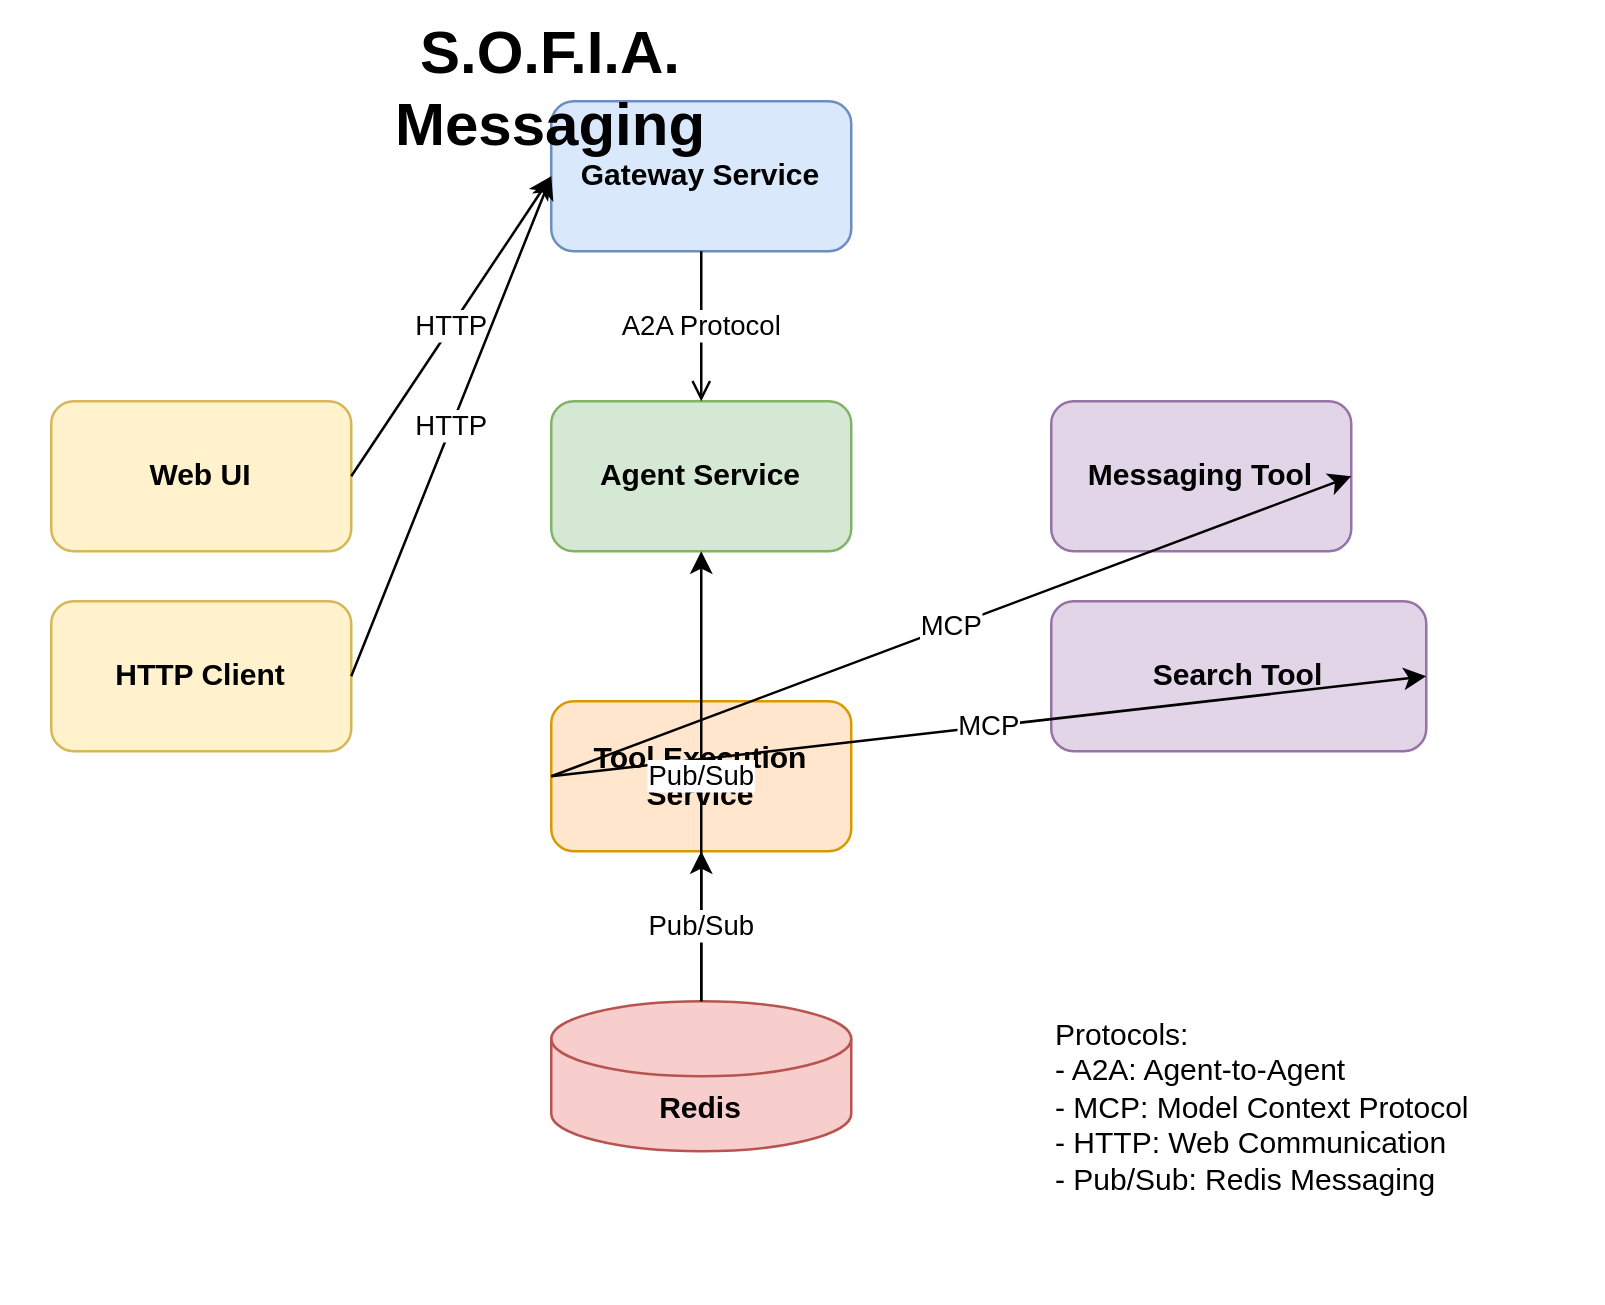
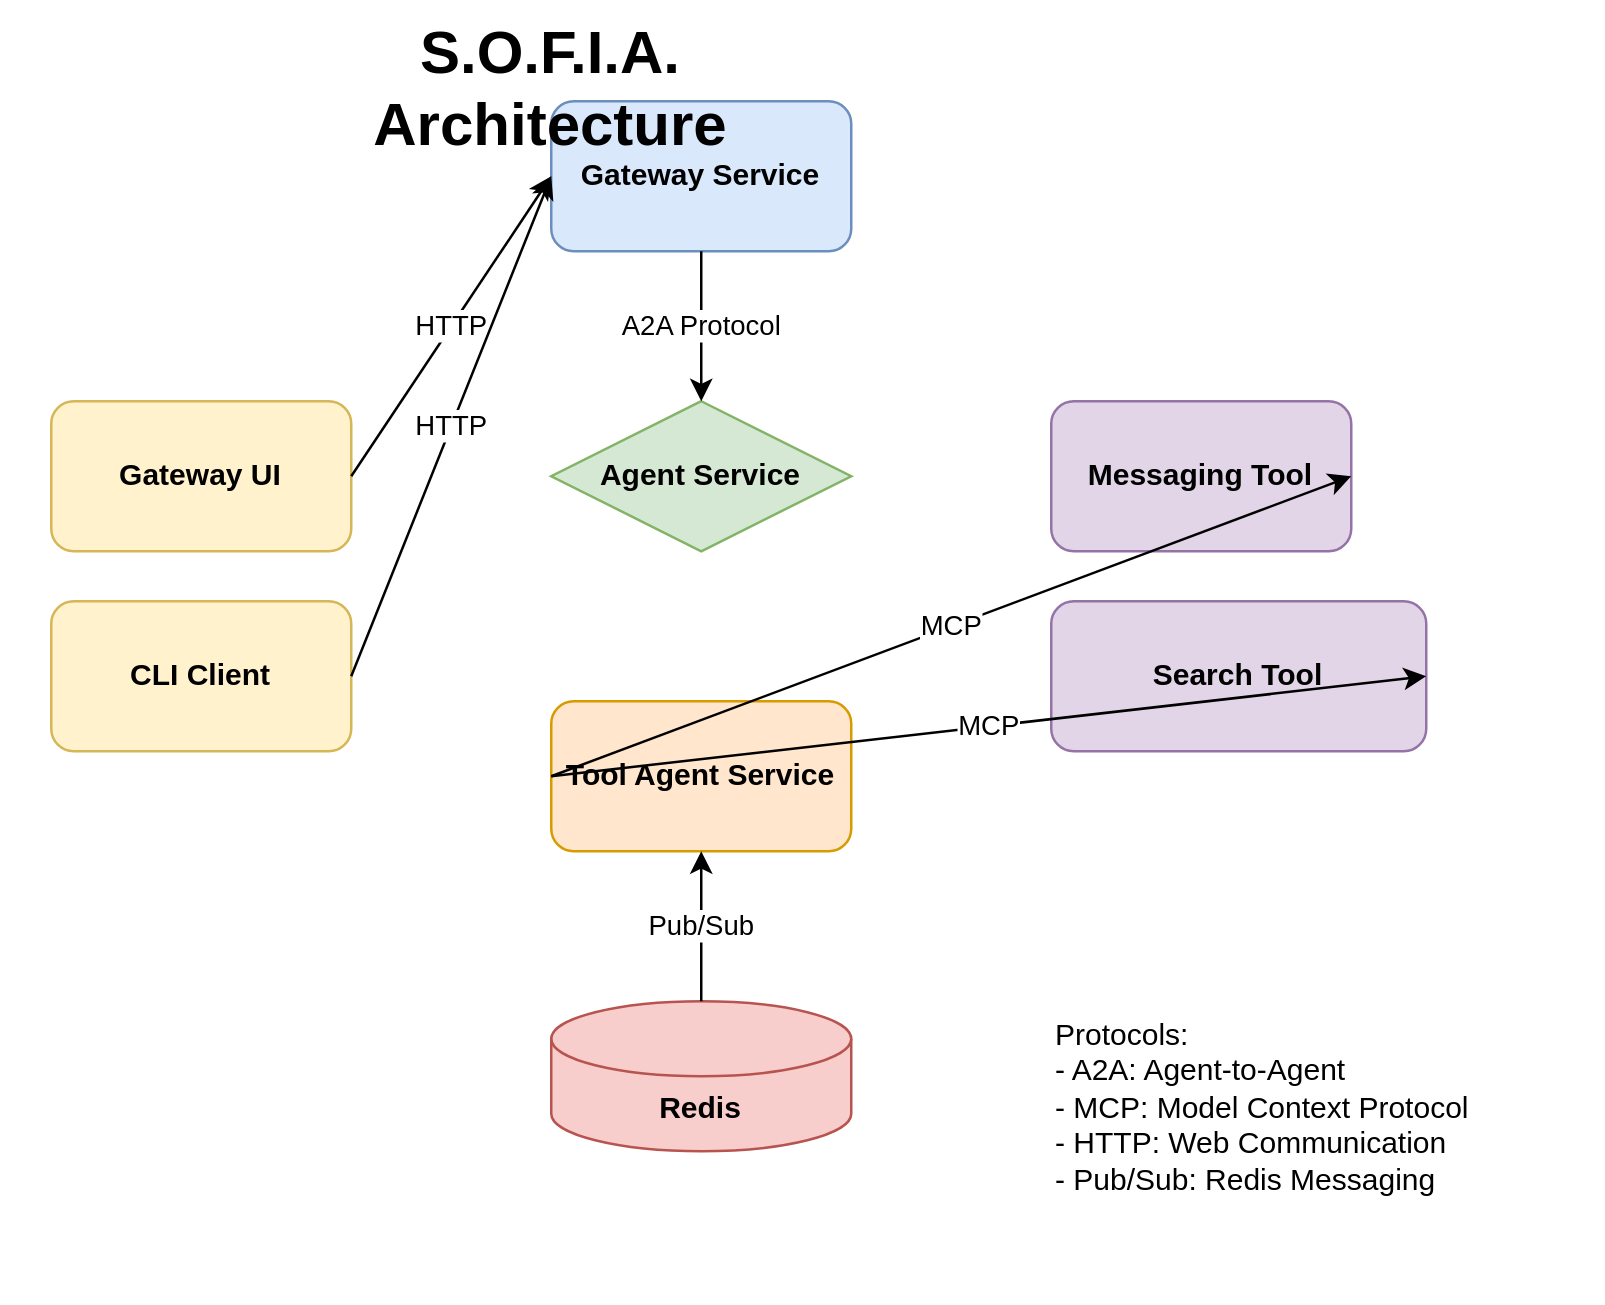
node "S.O.F.I.A. Messaging": label "S.O.F.I.A. Messaging" -> "S.O.F.I.A. Architecture"
edge "Gateway Service" -> "Agent Service": arrowhead open -> classic
node "Web UI": label "Web UI" -> "Gateway UI"
node "Agent Service": shape rounded rectangle -> diamond
edge "Redis" -> "Agent Service": removed, label "Pub/Sub"
node "HTTP Client": label "HTTP Client" -> "CLI Client"
node "Tool Execution Service": label "Tool Execution Service" -> "Tool Agent Service"
